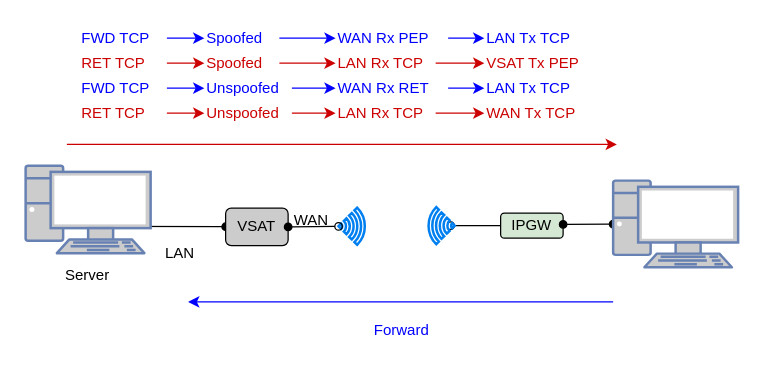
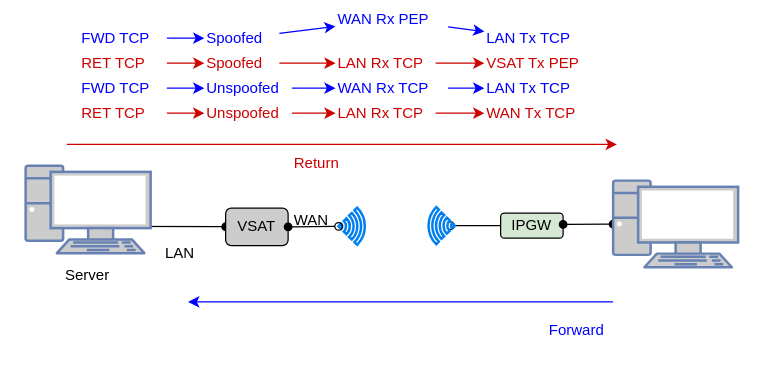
node "WAN Rx PEP": moved (392, 38) -> (392, 19)
node "WAN Rx RET": label "WAN Rx RET" -> "WAN Rx TCP"
node "Return": added
node "Forward": moved (409, 331) -> (584, 331)
